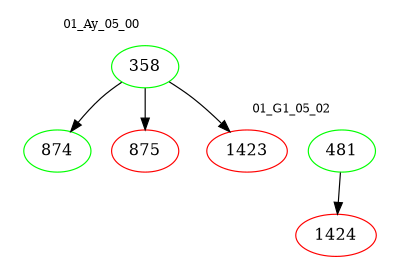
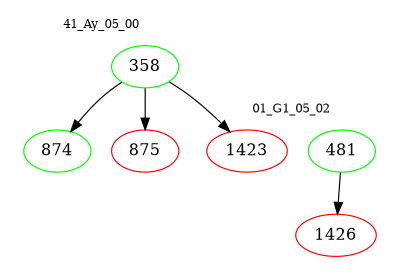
cluster "01_Ay_05_00": label "01_Ay_05_00" -> "41_Ay_05_00"
node "1424": label "1424" -> "1426"
